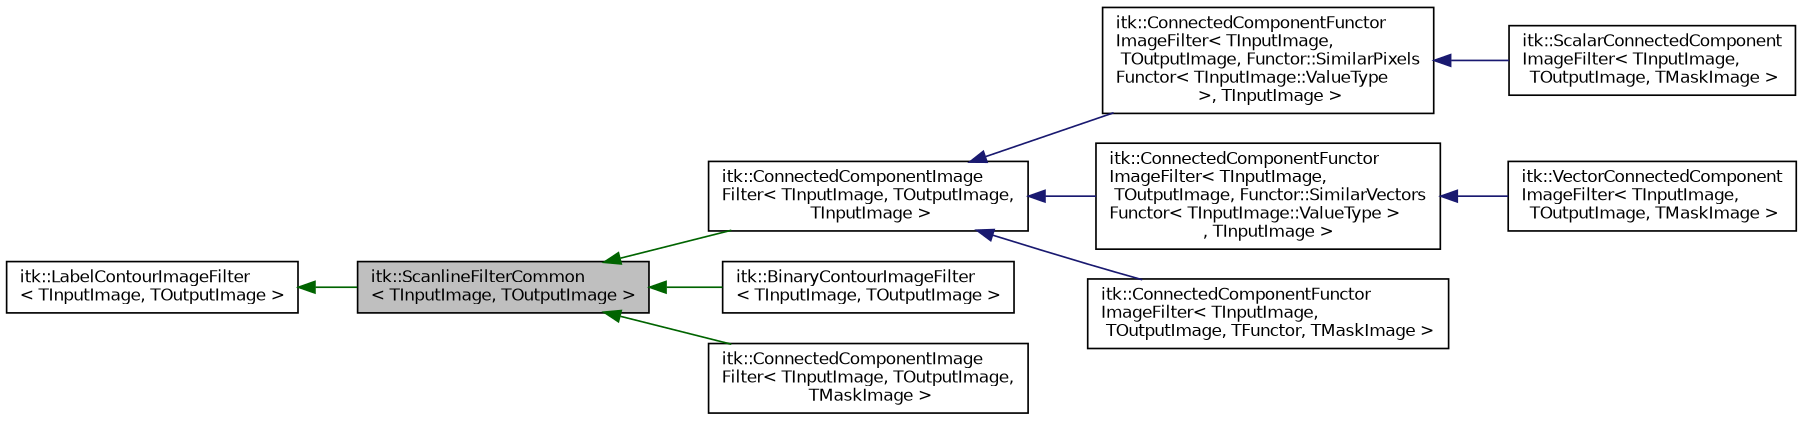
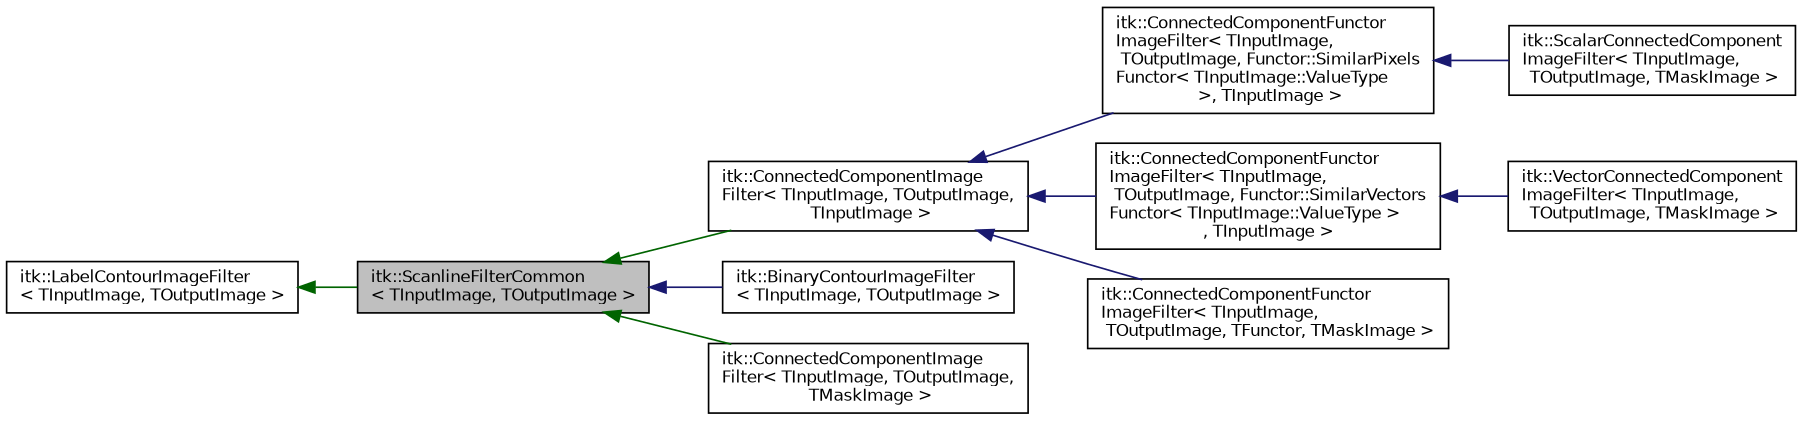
edge "itk::BinaryContourImageFilter < TInputImage, TOutputImage >" -> "itk::ScanlineFilterCommon < TInputImage, TOutputImage >": color darkgreen -> midnightblue
